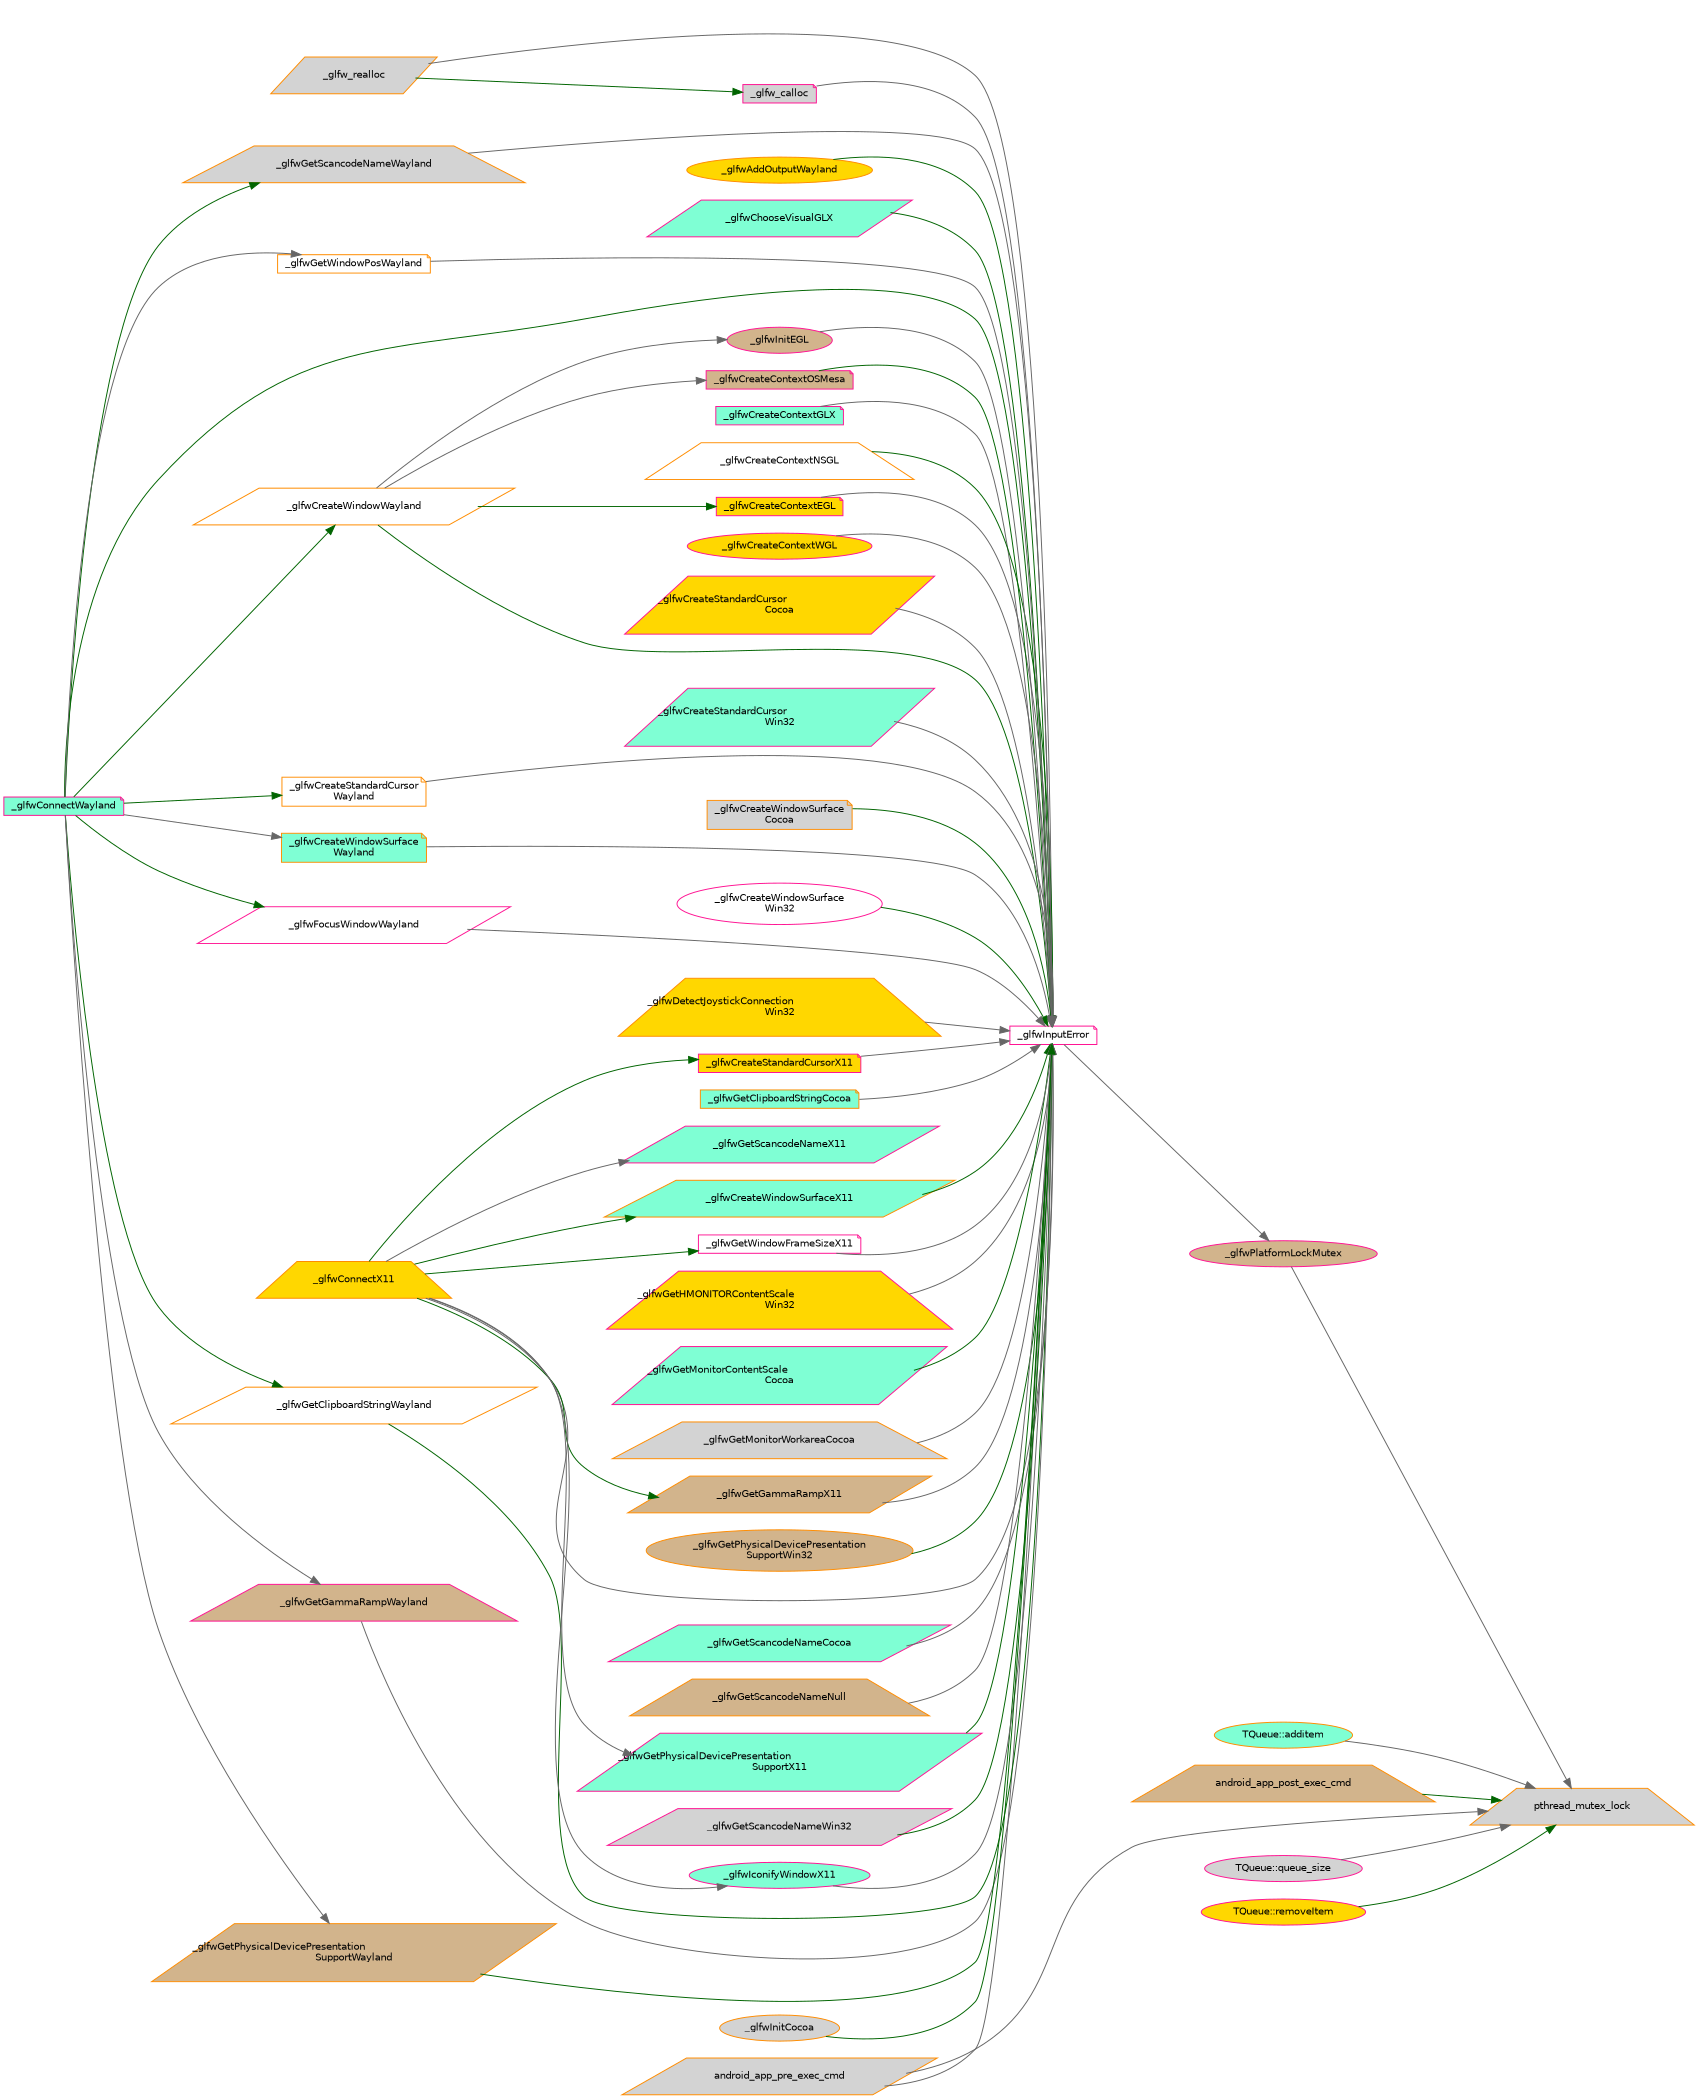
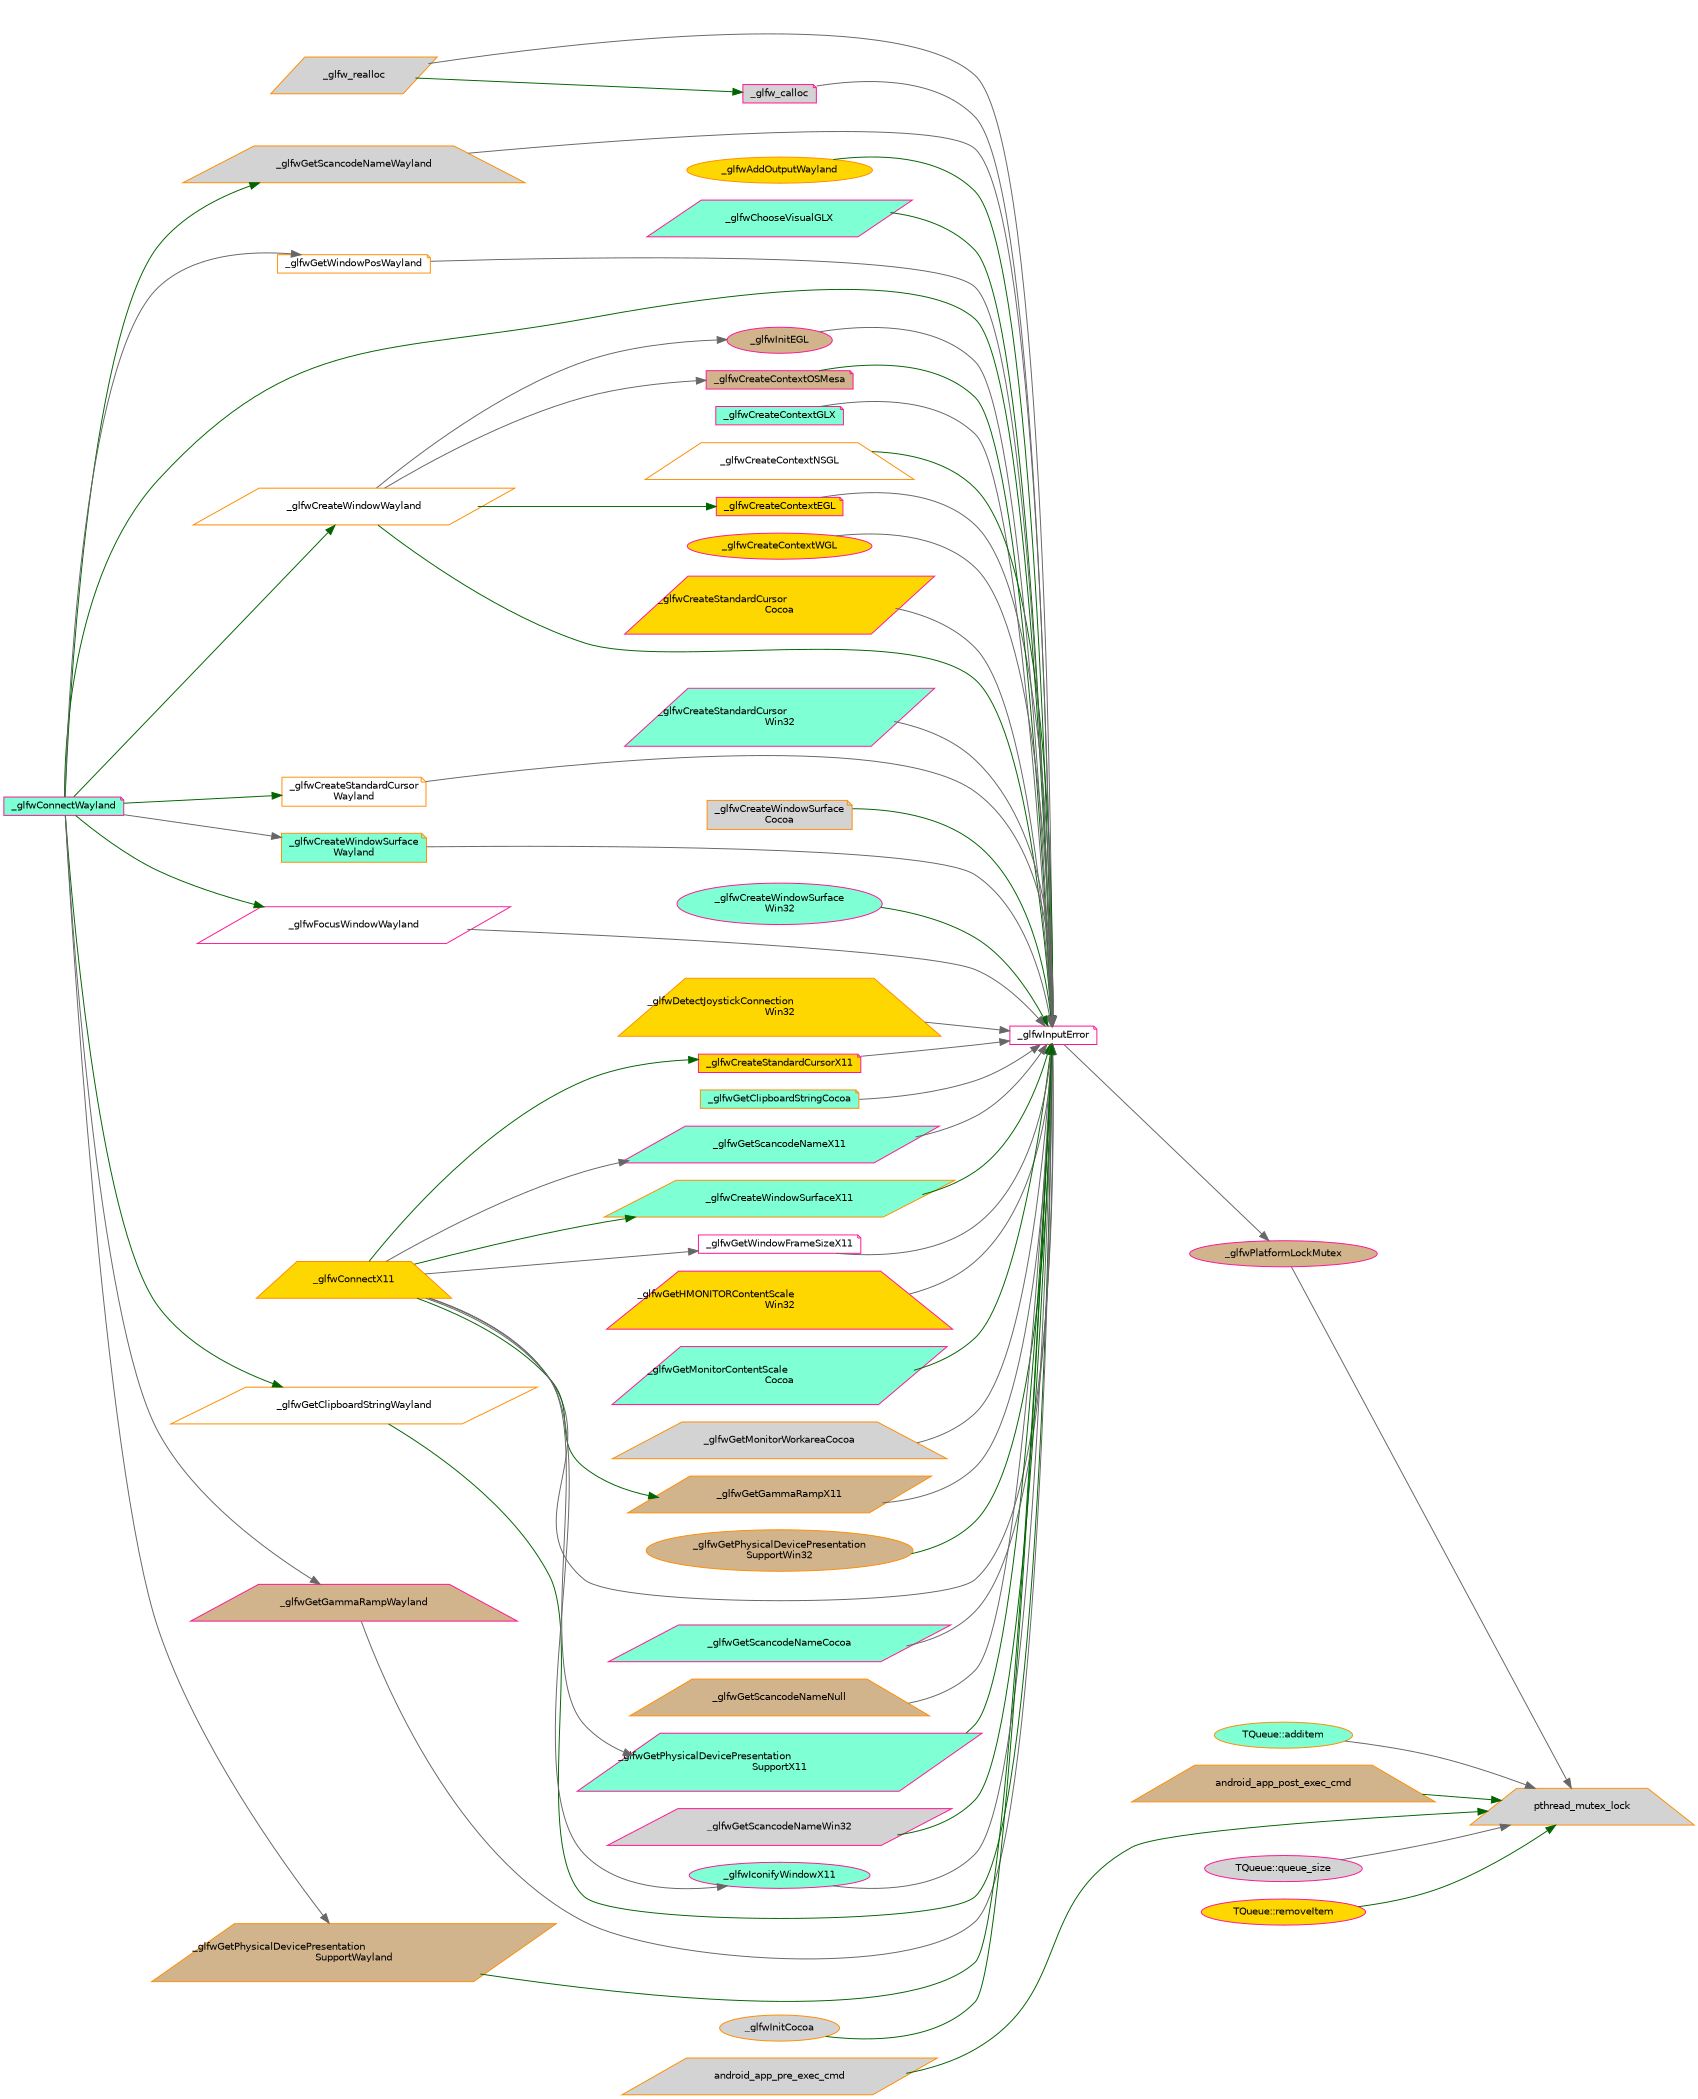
node "_glfwCreateWindowSurface Win32": fillcolor white -> aquamarine
edge "_glfwConnectX11" -> "_glfwGetWindowFrameSizeX11": color darkgreen -> gray40
edge "android_app_pre_exec_cmd" -> "_glfwInputError": now "_glfwGetScancodeNameX11" -> "_glfwInputError"
edge "android_app_pre_exec_cmd" -> "pthread_mutex_lock": color gray40 -> darkgreen
